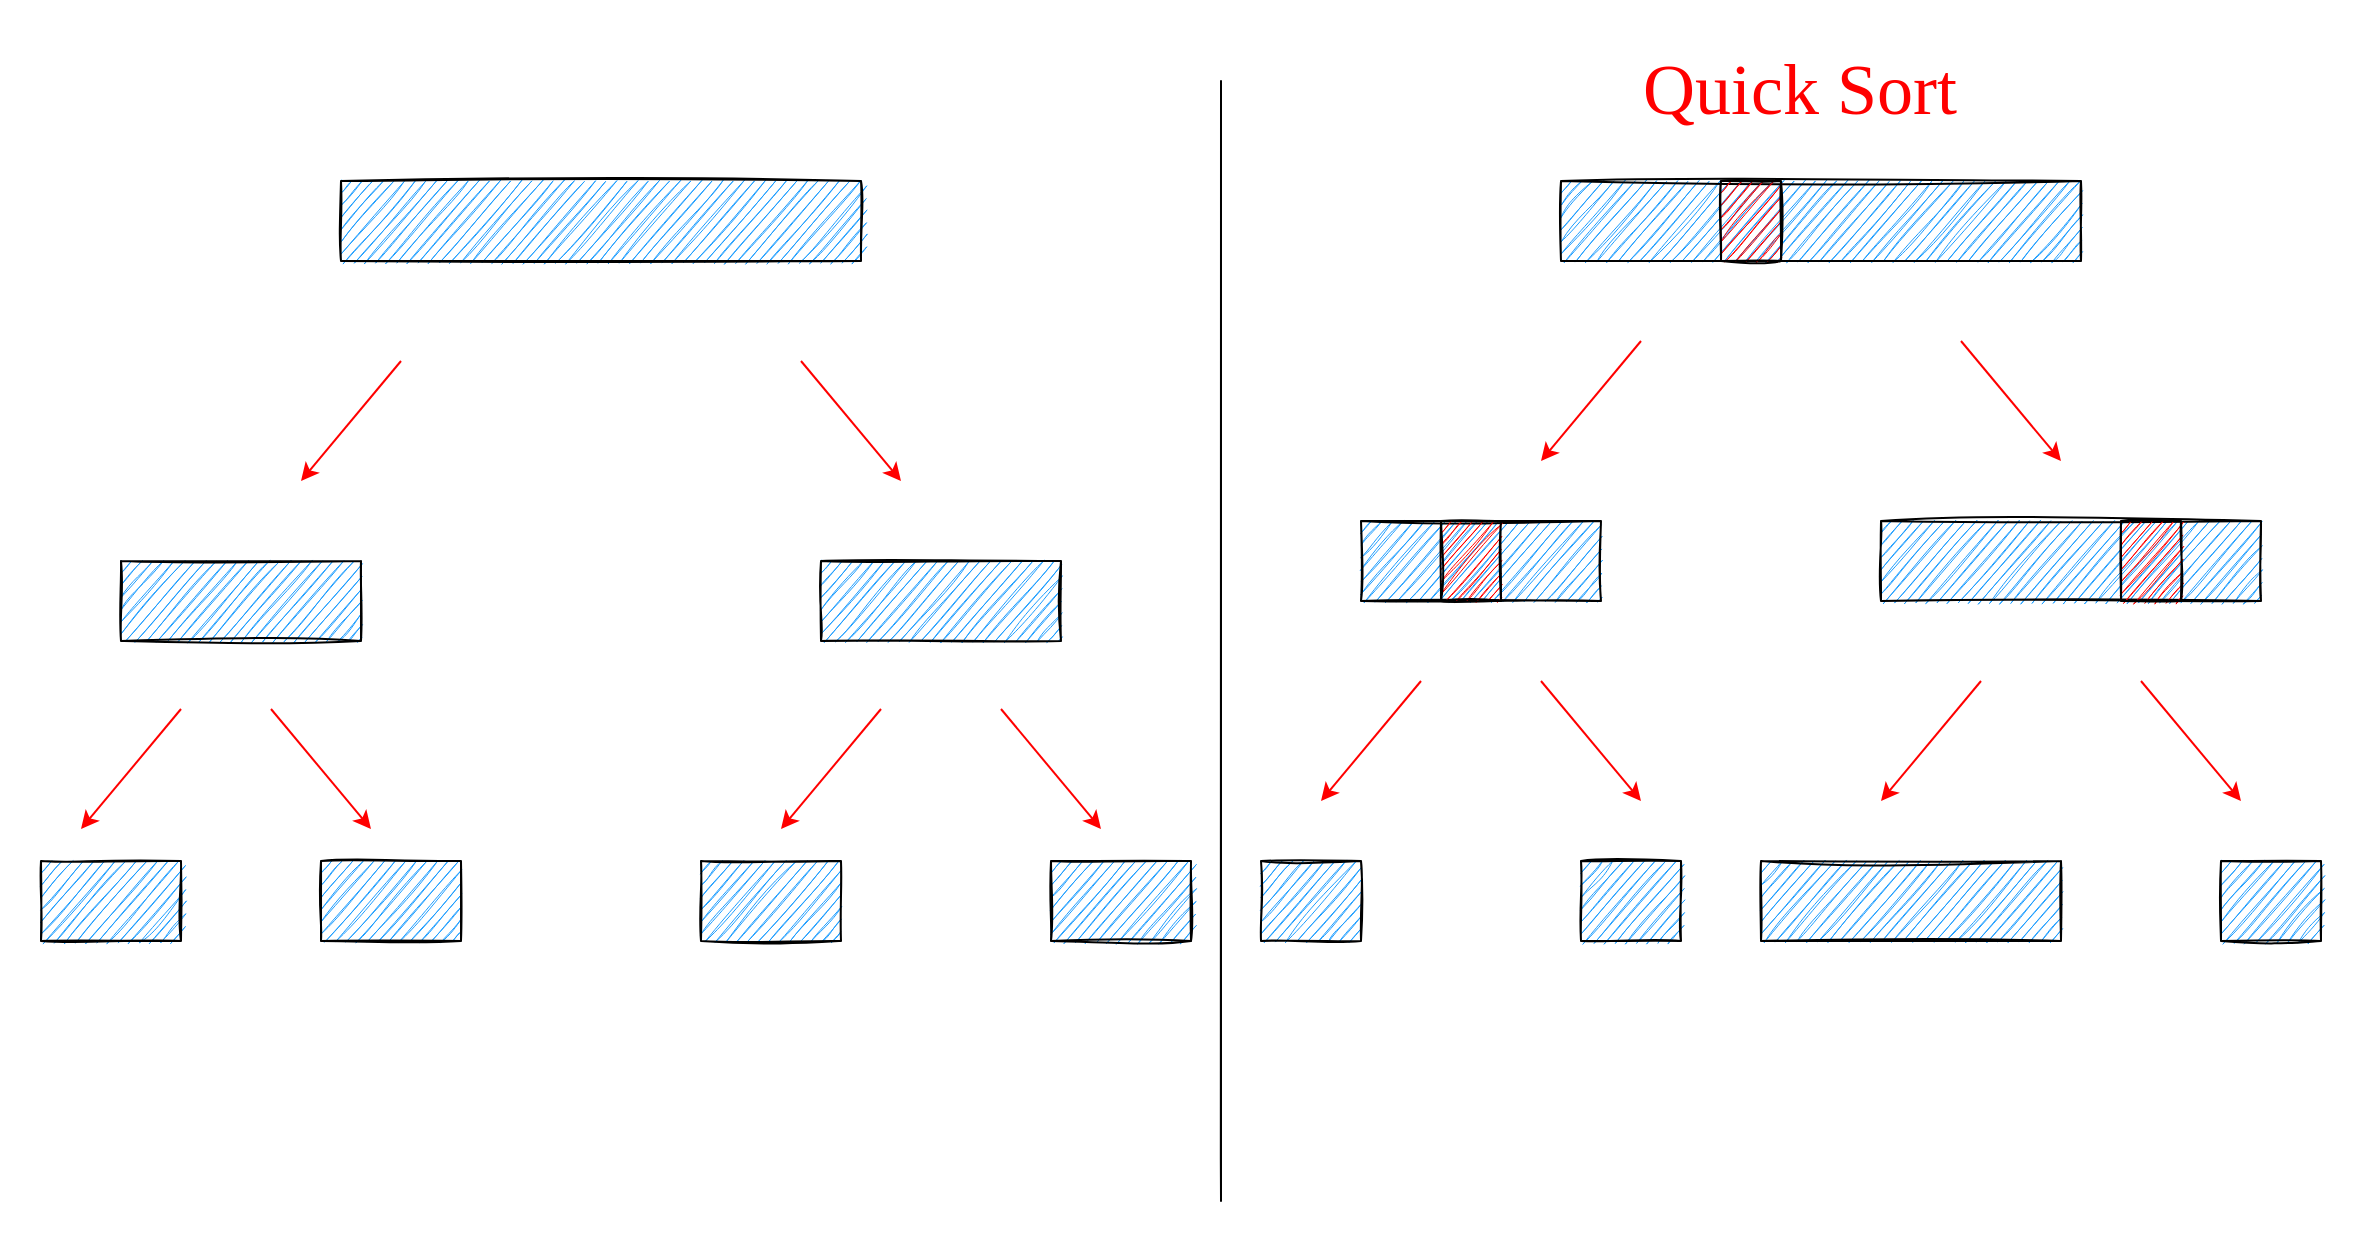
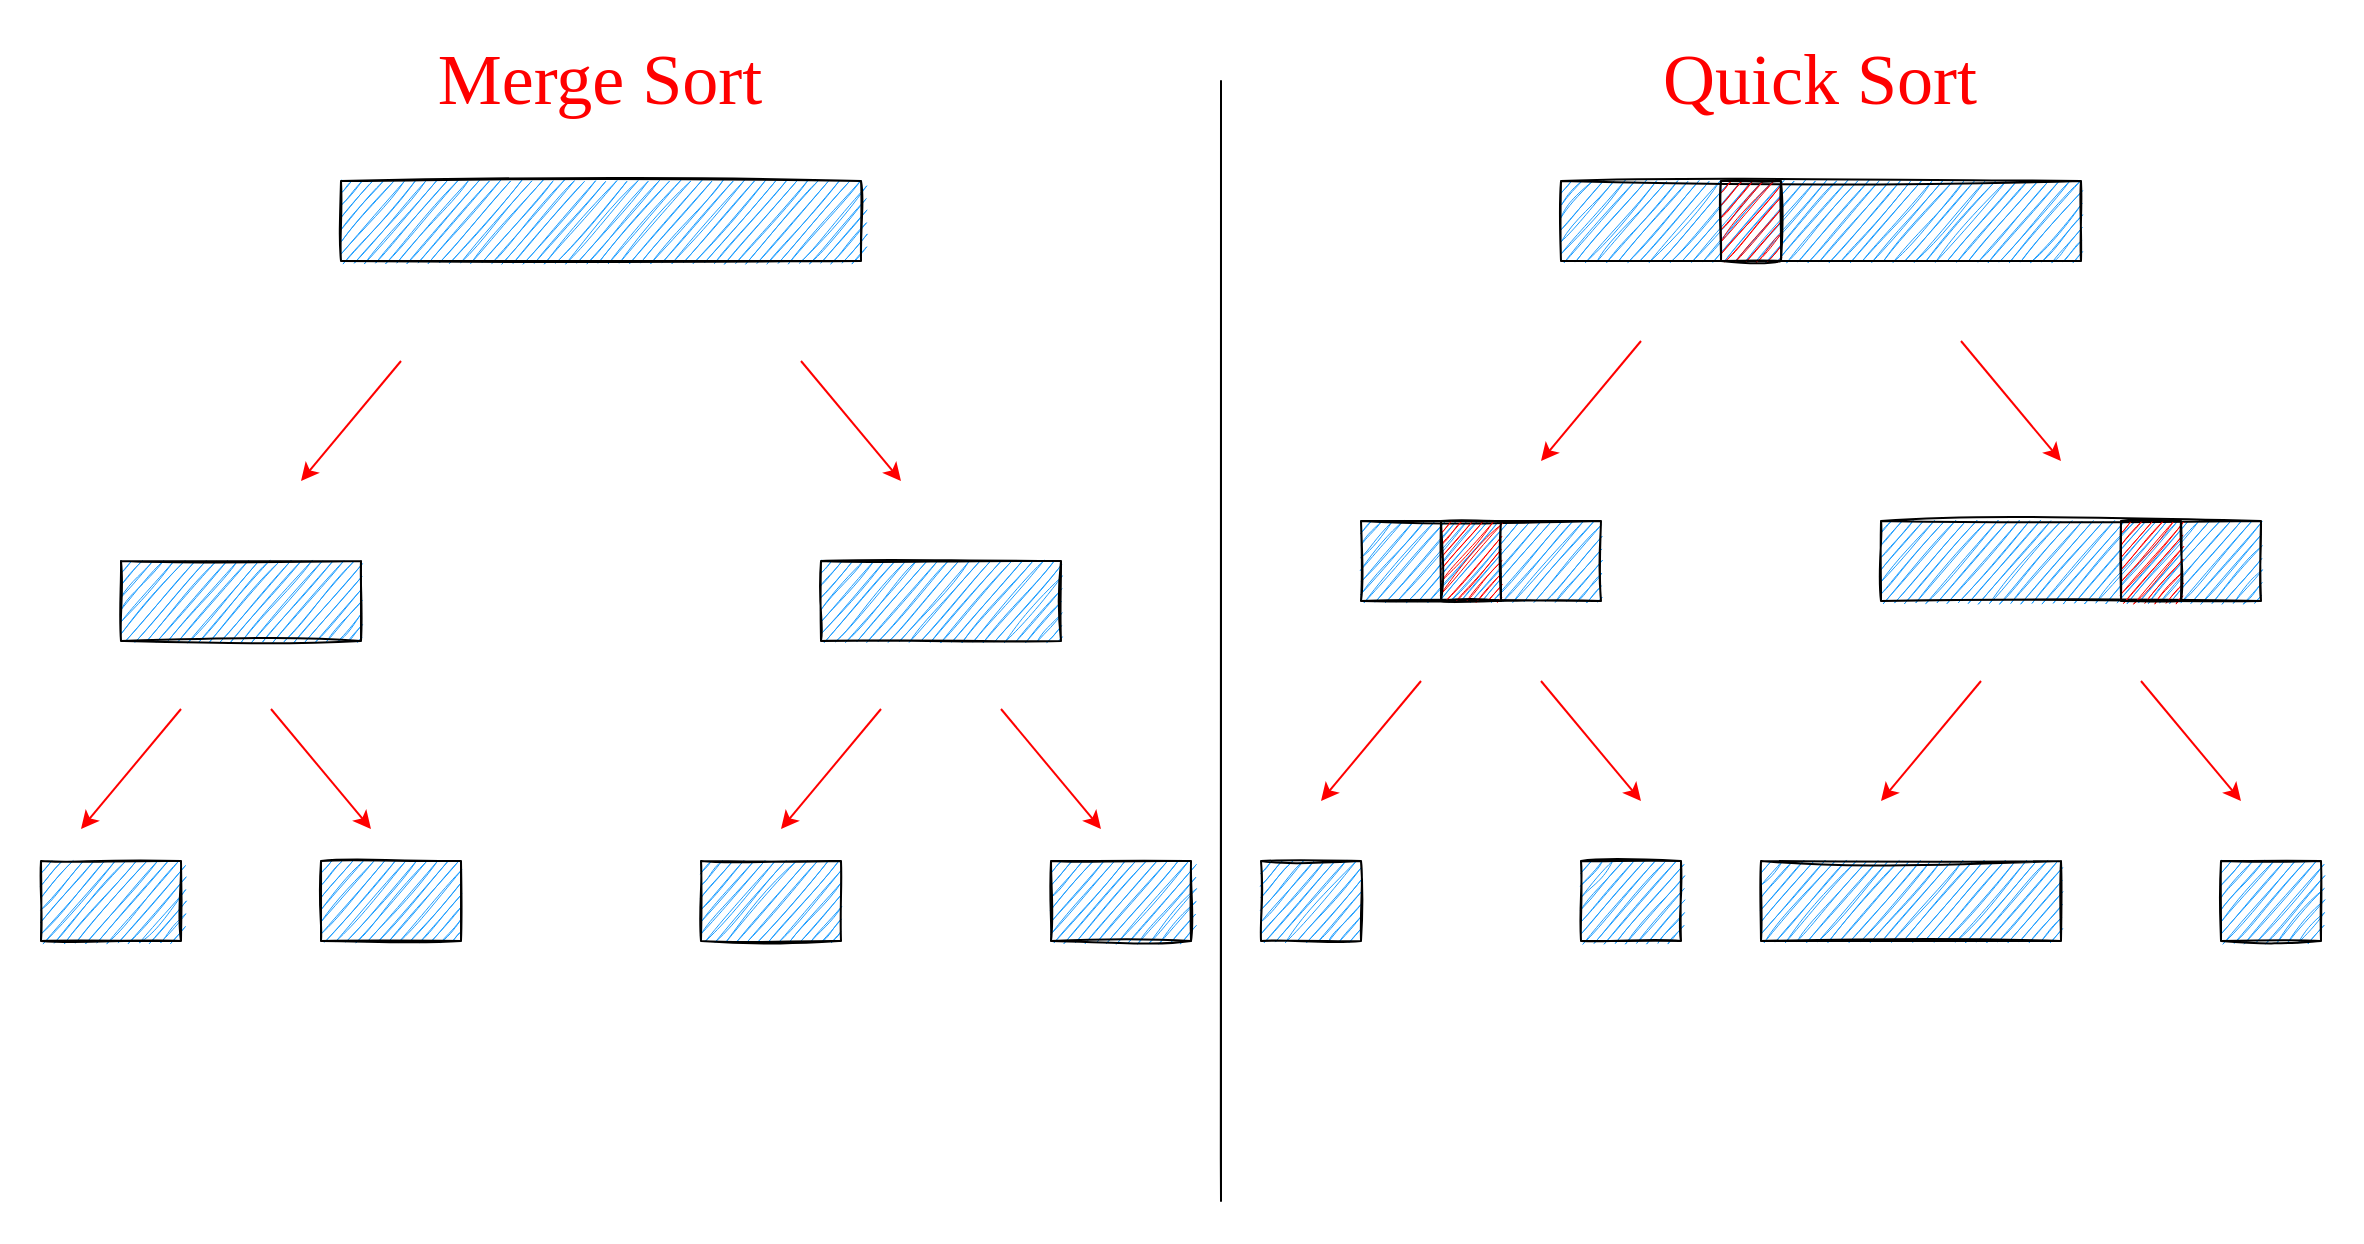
node "Merge Sort": added
node "Quick Sort": moved (1801, 91) -> (1821, 81)
